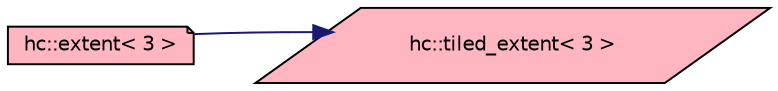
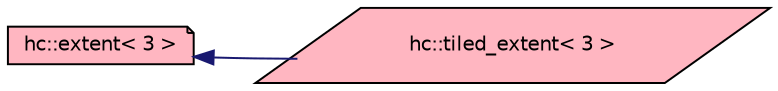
edge "hc::extent< 3 >" -> "hc::tiled_extent< 3 >": reversed
